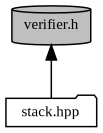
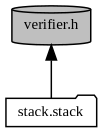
node "stack.hpp": label "stack.hpp" -> "stack.stack"
